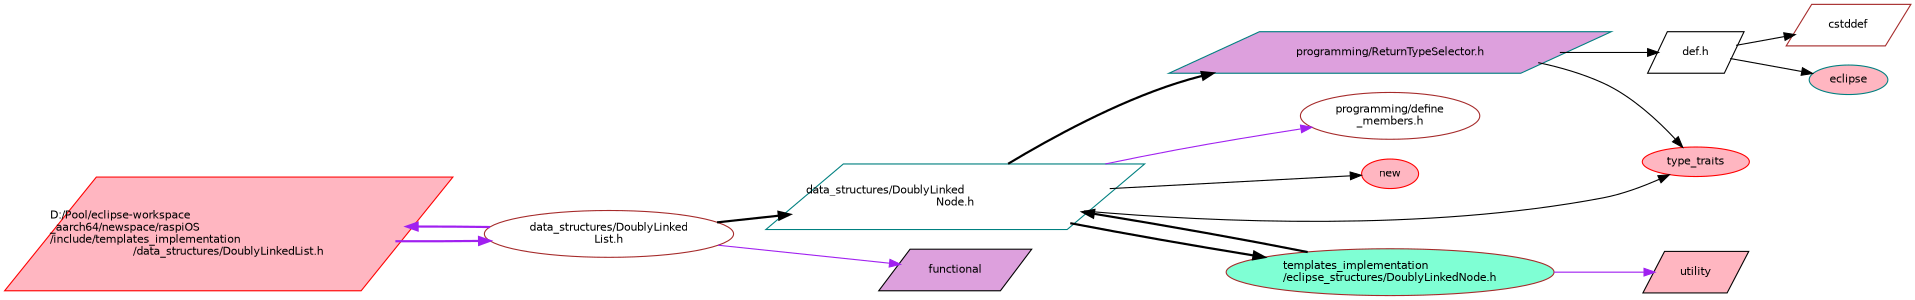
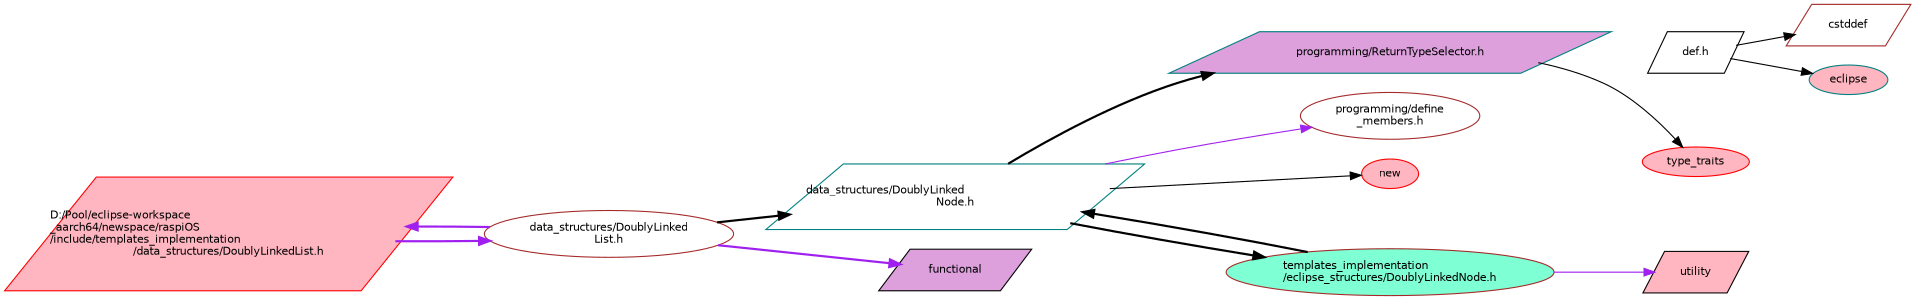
edge "programming/ReturnTypeSelector.h" -> "def.h": removed
edge "data_structures/DoublyLinked Node.h" -> "type_traits": removed
edge "data_structures/DoublyLinked List.h" -> "functional": style solid -> bold
